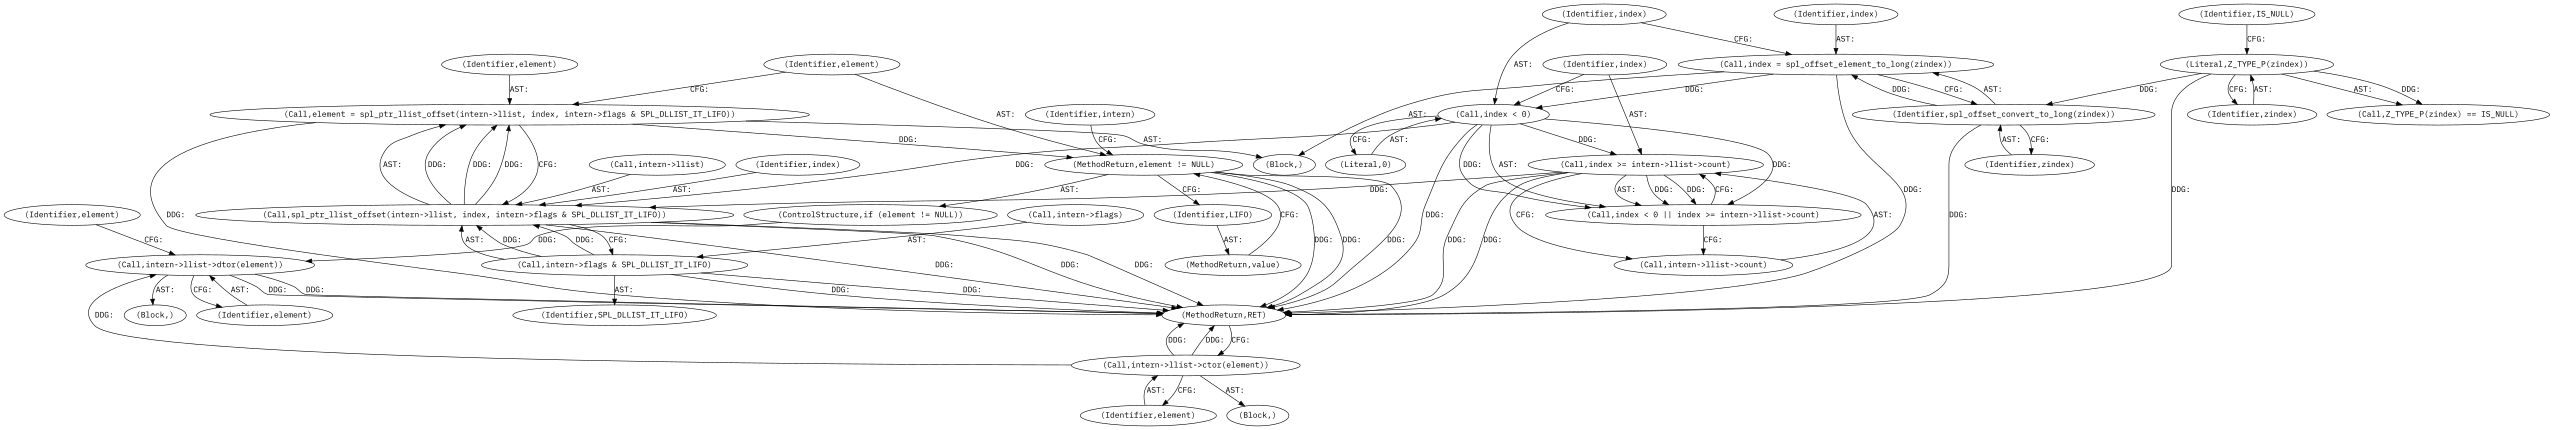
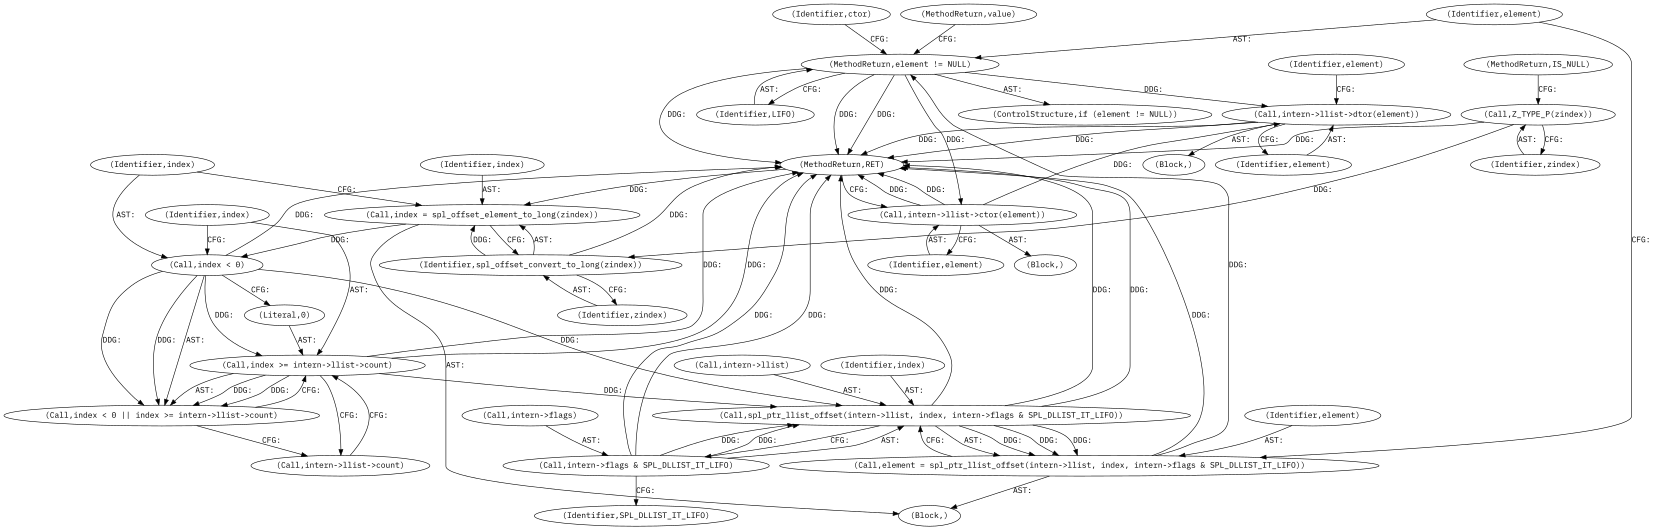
node "(Identifier,IS_NULL)": label "(Identifier,IS_NULL)" -> "(MethodReturn,IS_NULL)"
node "(Literal,Z_TYPE_P(zindex))": label "(Literal,Z_TYPE_P(zindex))" -> "(Call,Z_TYPE_P(zindex))"
node "(Identifier,intern)": label "(Identifier,intern)" -> "(Identifier,ctor)"
node "(Call,Z_TYPE_P(zindex) == IS_NULL)": removed
edge "(Literal,0)" -> "(Call,index < 0)": now "(Literal,0)" -> "(Call,index >= intern->llist->count)"
edge "(MethodReturn,element != NULL)" -> "(Call,intern->llist->ctor(element))": added, label "DDG:"
edge "(Call,intern->llist->count)" -> "(Call,index >= intern->llist->count)": label "AST: " -> "CFG: "
edge "(ControlStructure,if (element != NULL))" -> "(Call,intern->llist->dtor(element))": now "(MethodReturn,element != NULL)" -> "(Call,intern->llist->dtor(element))"
edge "(Identifier,LIFO)" -> "(MethodReturn,value)": now "(Identifier,LIFO)" -> "(MethodReturn,element != NULL)"
edge "(Call,intern->flags & SPL_DLLIST_IT_LIFO)" -> "(Identifier,SPL_DLLIST_IT_LIFO)": label "AST: " -> "CFG: "
edge "(Call,index = spl_offset_element_to_long(zindex))" -> "(MethodReturn,RET)": reversed
